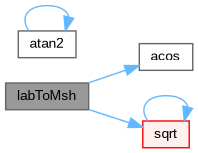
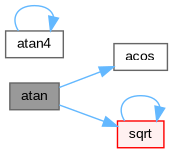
node "atan2": label "atan2" -> "atan4"
node "labToMsh": label "labToMsh" -> "atan"
